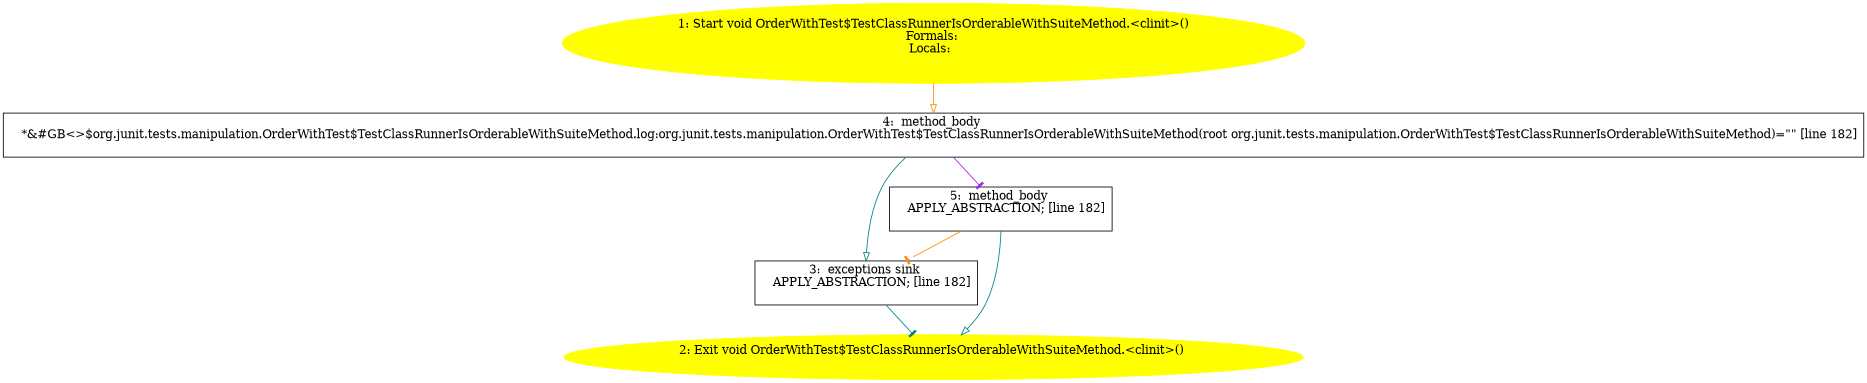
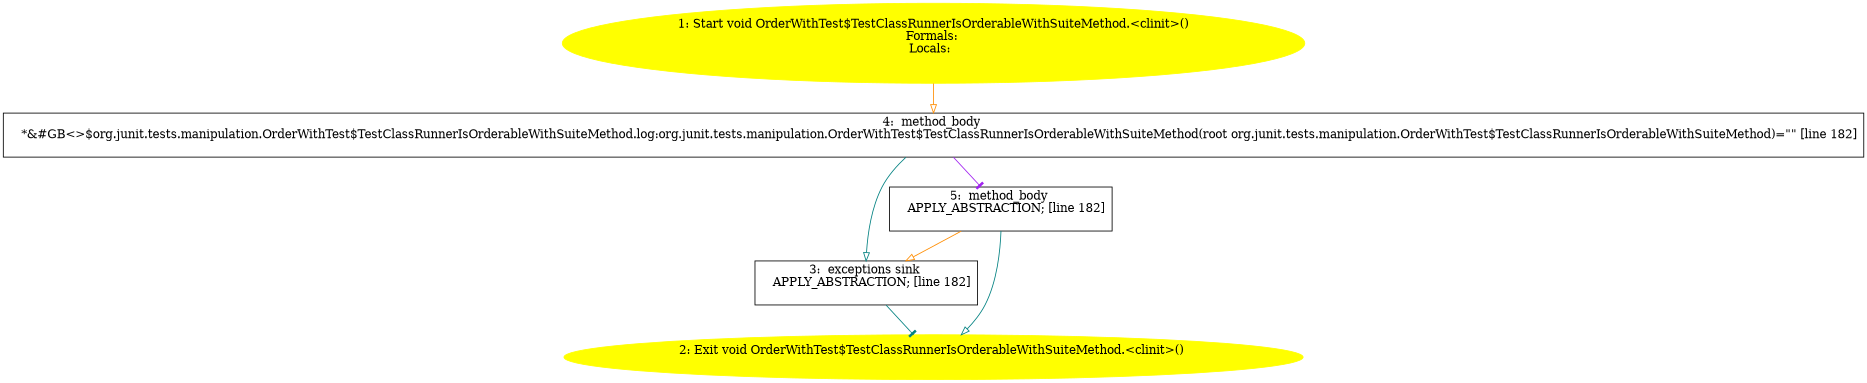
edge "5:  method_body APPLY_ABSTRACTION; [line 182]" -> "3:  exceptions sink APPLY_ABSTRACTION; [line 182]": arrowhead tee -> onormal
